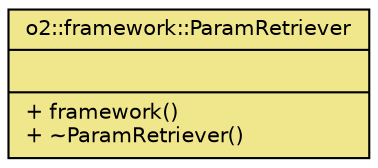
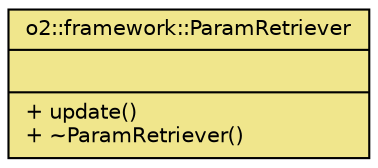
node "o2::framework::ParamRetriever": text "+ framework()" -> "+ update()"
